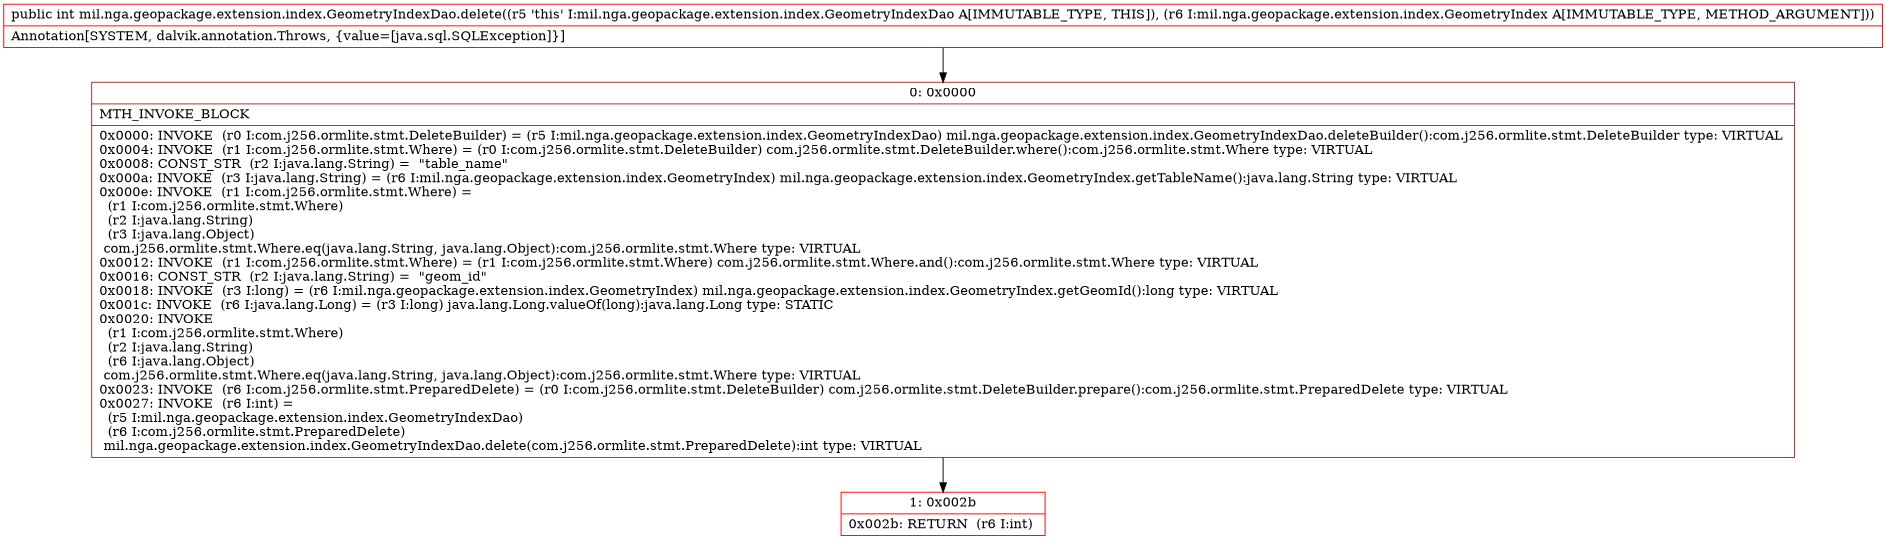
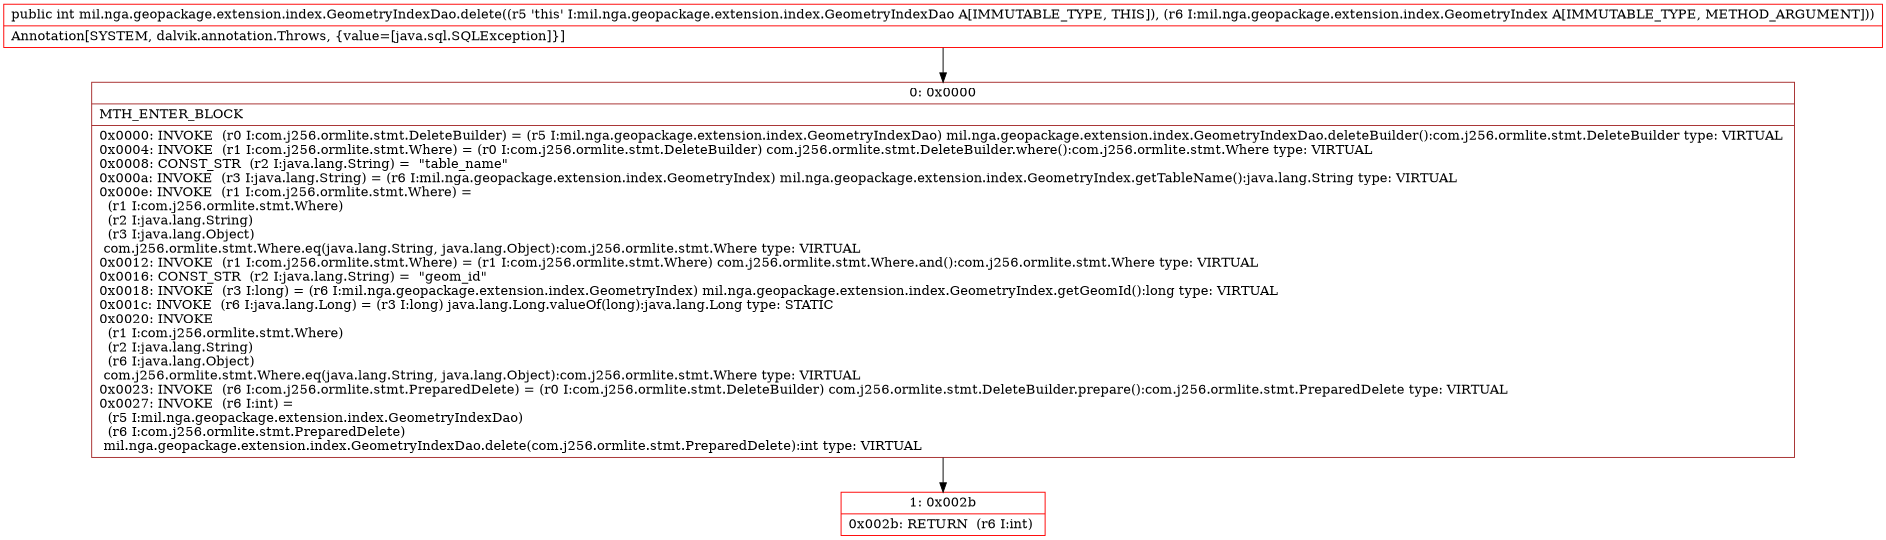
node "0: 0x0000": text "MTH_INVOKE_BLOCK" -> "MTH_ENTER_BLOCK"
